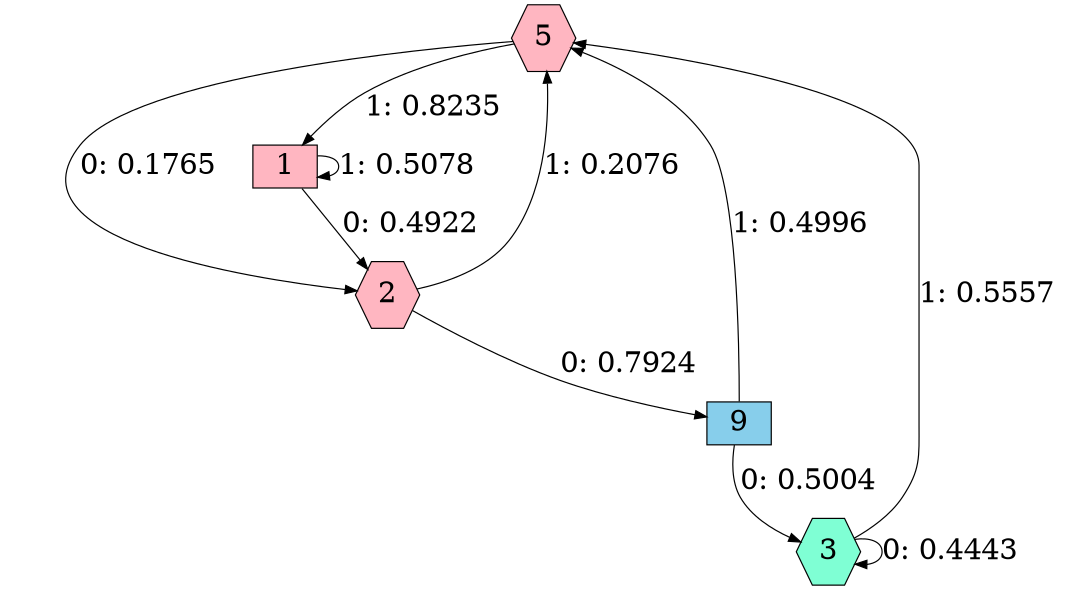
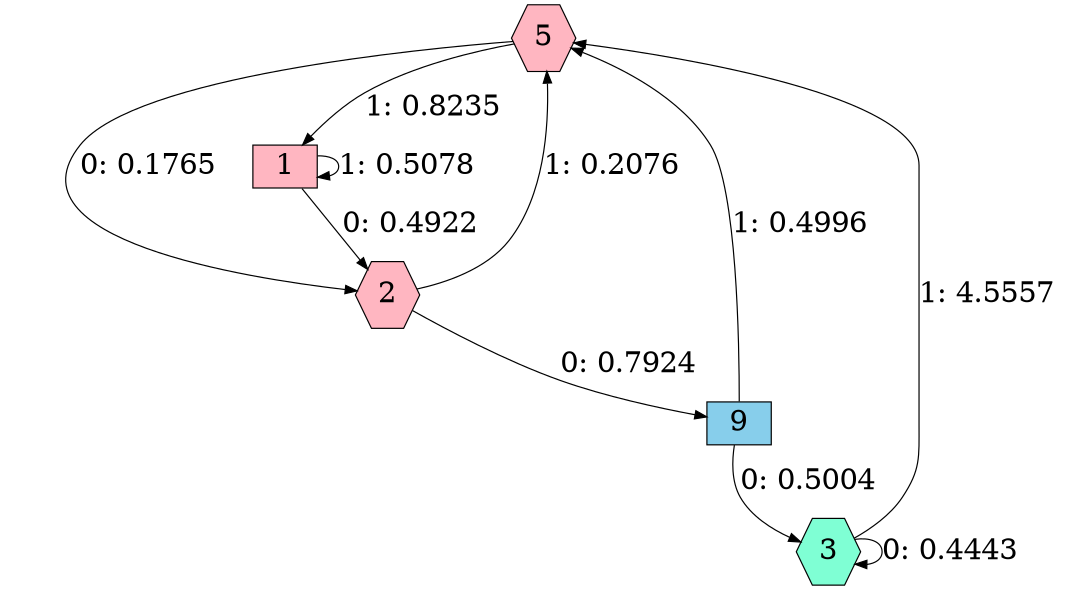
edge "3" -> "5": label "1: 0.5557   " -> "1: 4.5557   "
